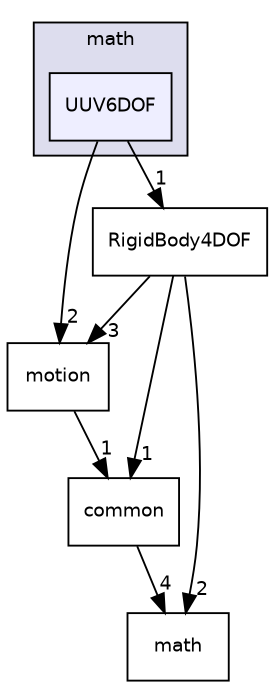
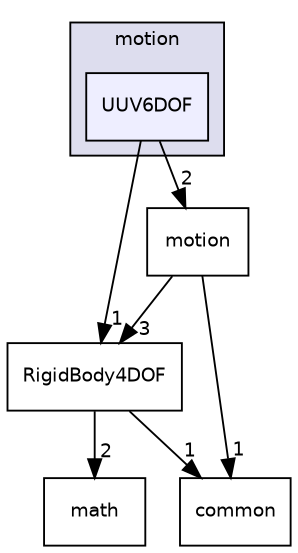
cluster "math": label "math" -> "motion"
edge "RigidBody4DOF" -> "motion": reversed
edge "common" -> "math": removed
